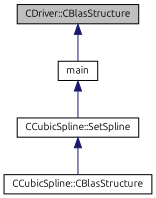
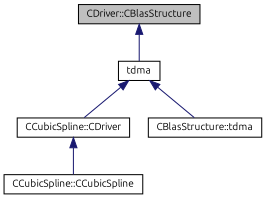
node "main": label "main" -> "tdma"
node "CCubicSpline::SetSpline": label "CCubicSpline::SetSpline" -> "CCubicSpline::CDriver"
node "CBlasStructure::tdma": added
node "CCubicSpline::CBlasStructure": label "CCubicSpline::CBlasStructure" -> "CCubicSpline::CCubicSpline"
